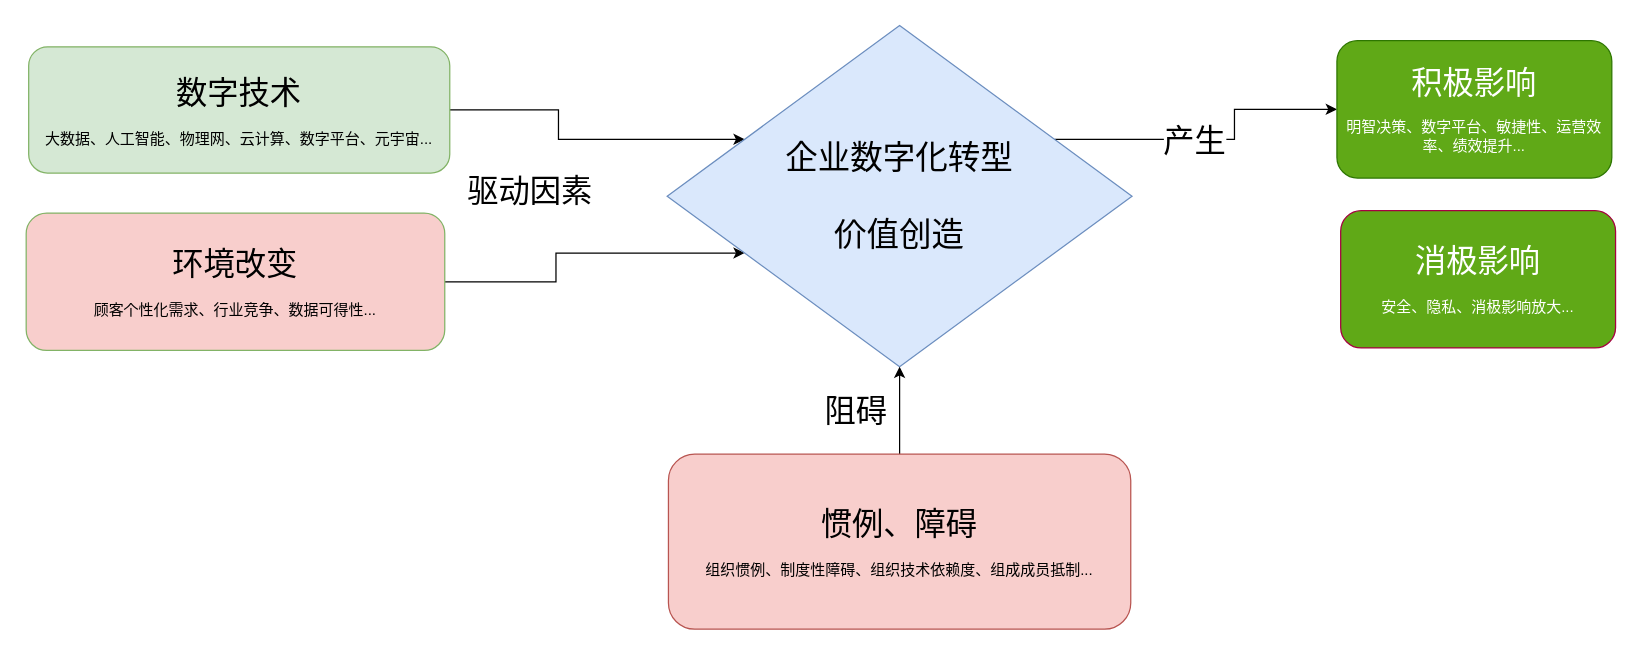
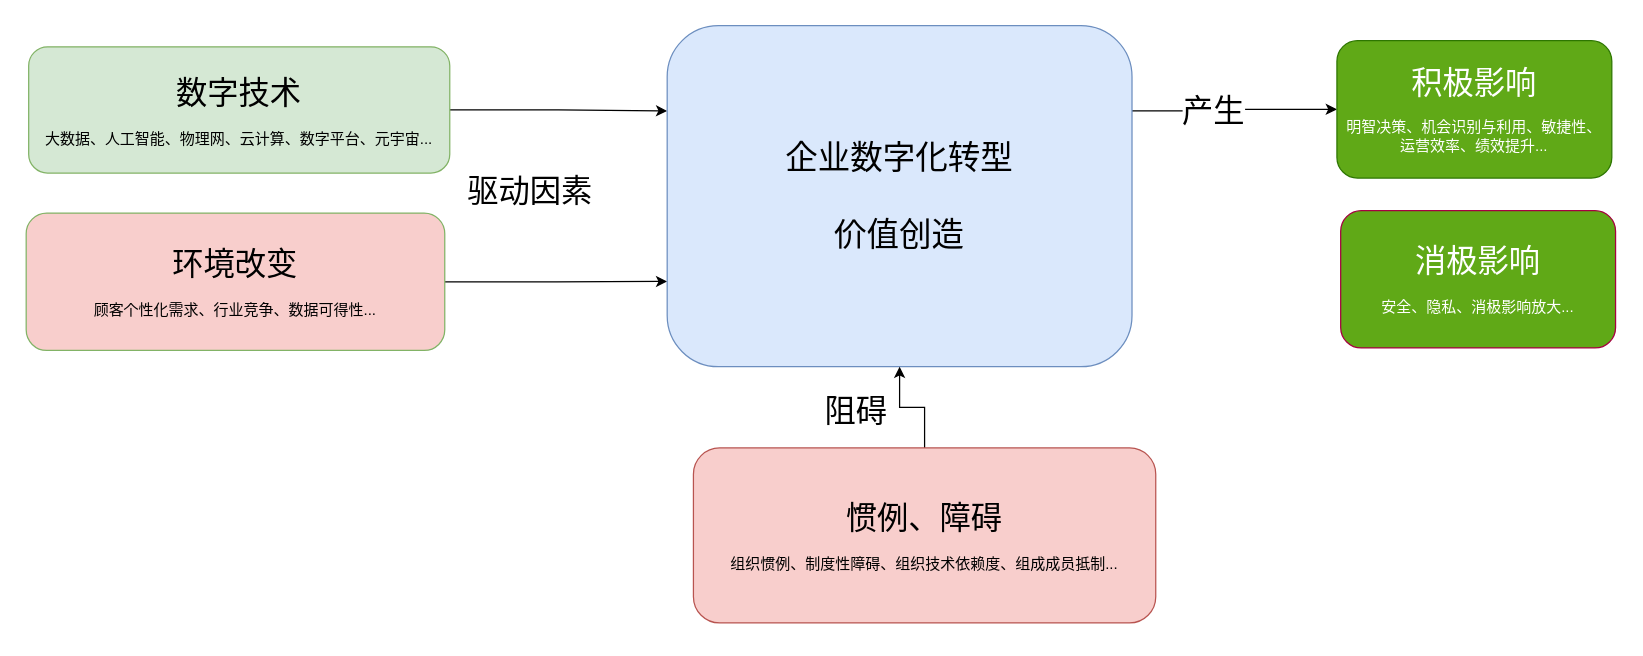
node "积极影响 明智决策、数字平台、敏捷性、运营效率、绩效提升...": label "积极影响 明智决策、数字平台、敏捷性、运营效率、绩效提升..." -> "积极影响 明智决策、机会识别与利用、敏捷性、运营效率、绩效提升..."
node "企业数字化转型 价值创造": shape diamond -> rounded rectangle
node "惯例、障碍 组织惯例、制度性障碍、组织技术依赖度、组成成员抵制...": moved (899, 542) -> (924, 536)
